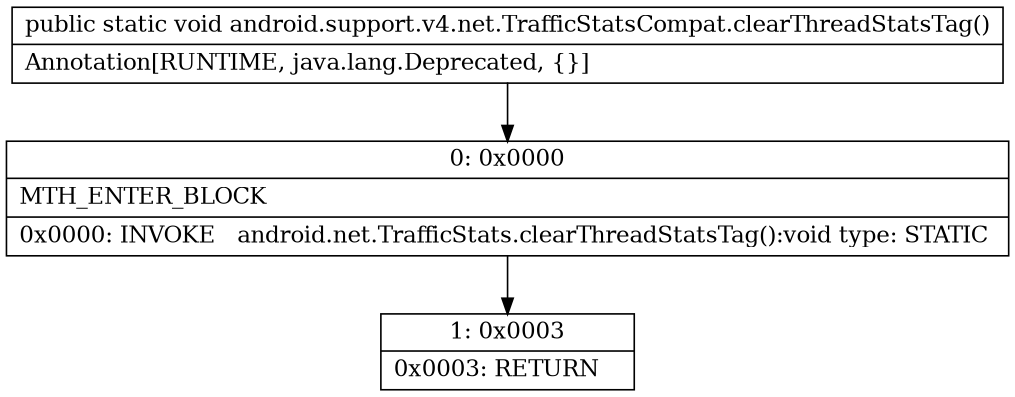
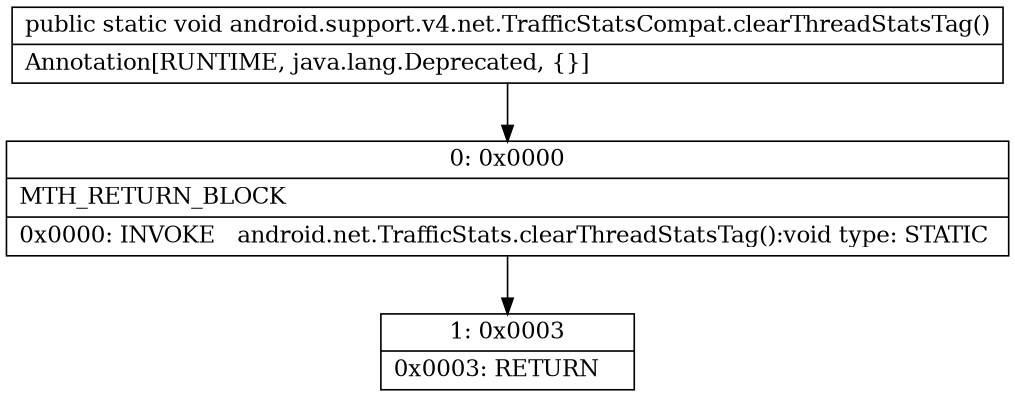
node "0: 0x0000": text "MTH_ENTER_BLOCK" -> "MTH_RETURN_BLOCK"
